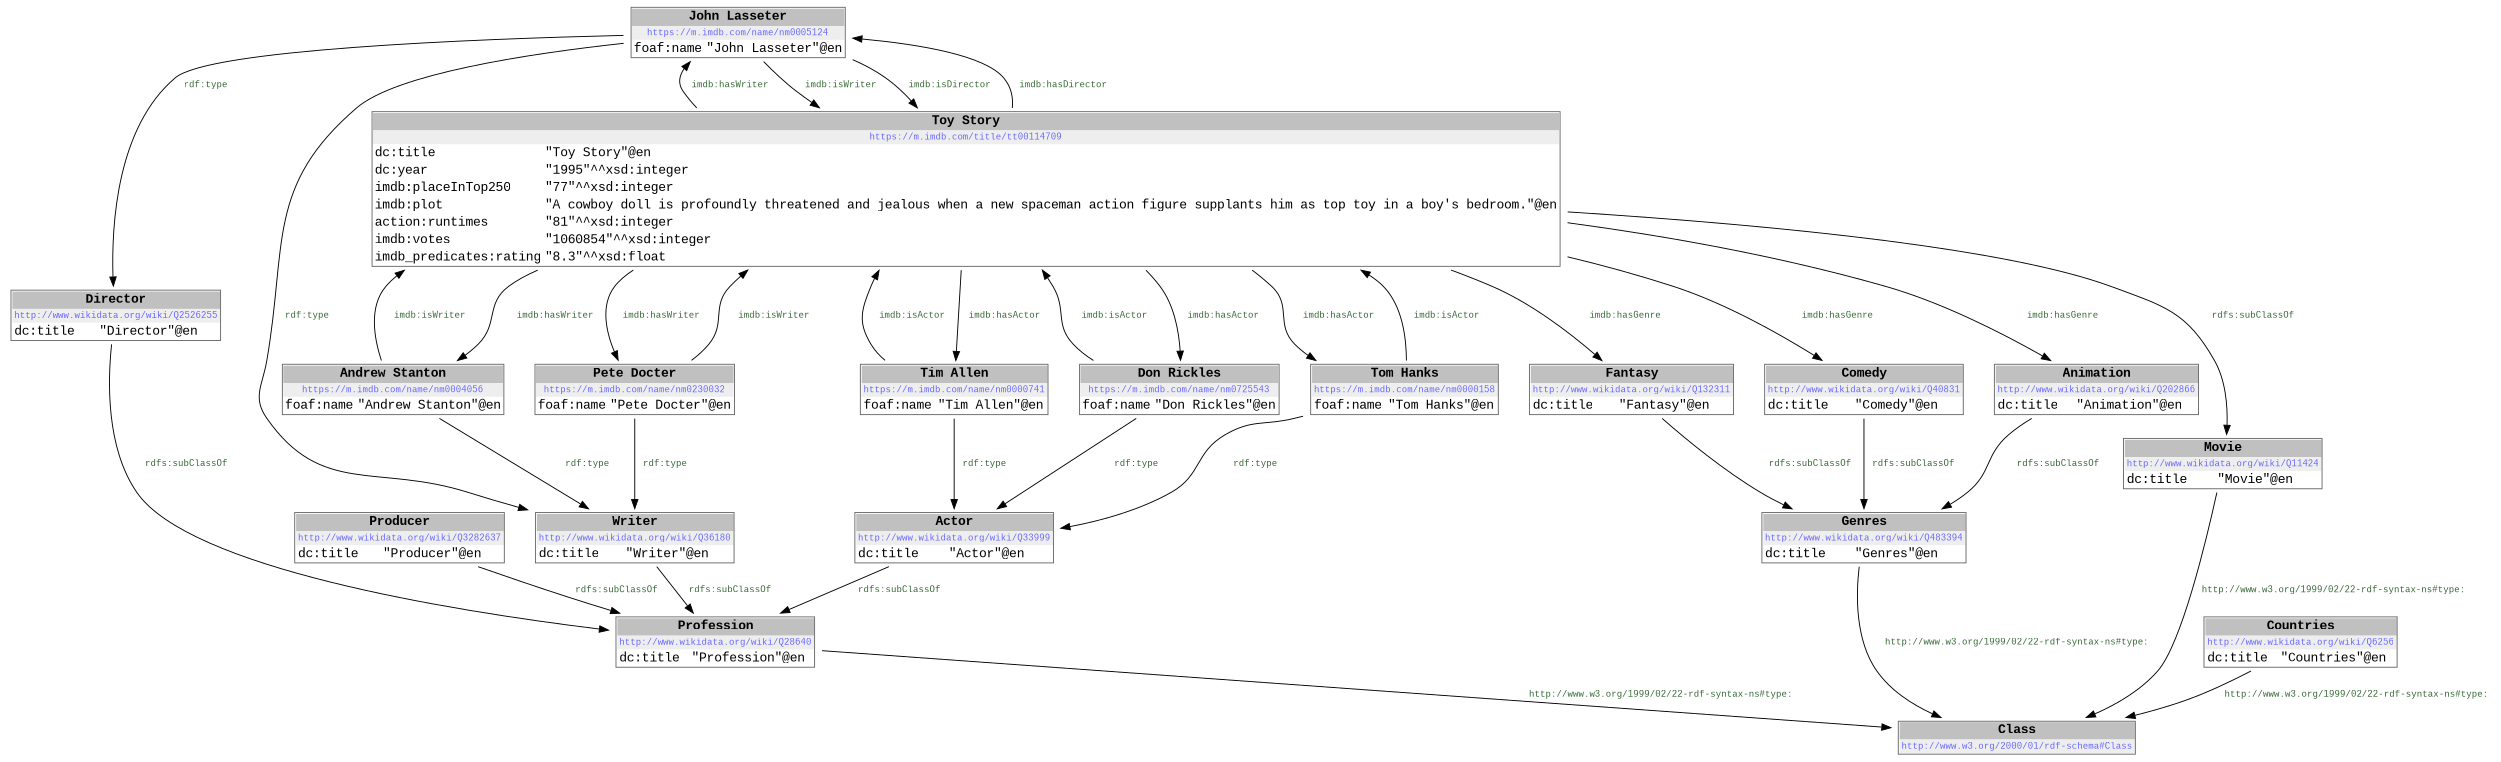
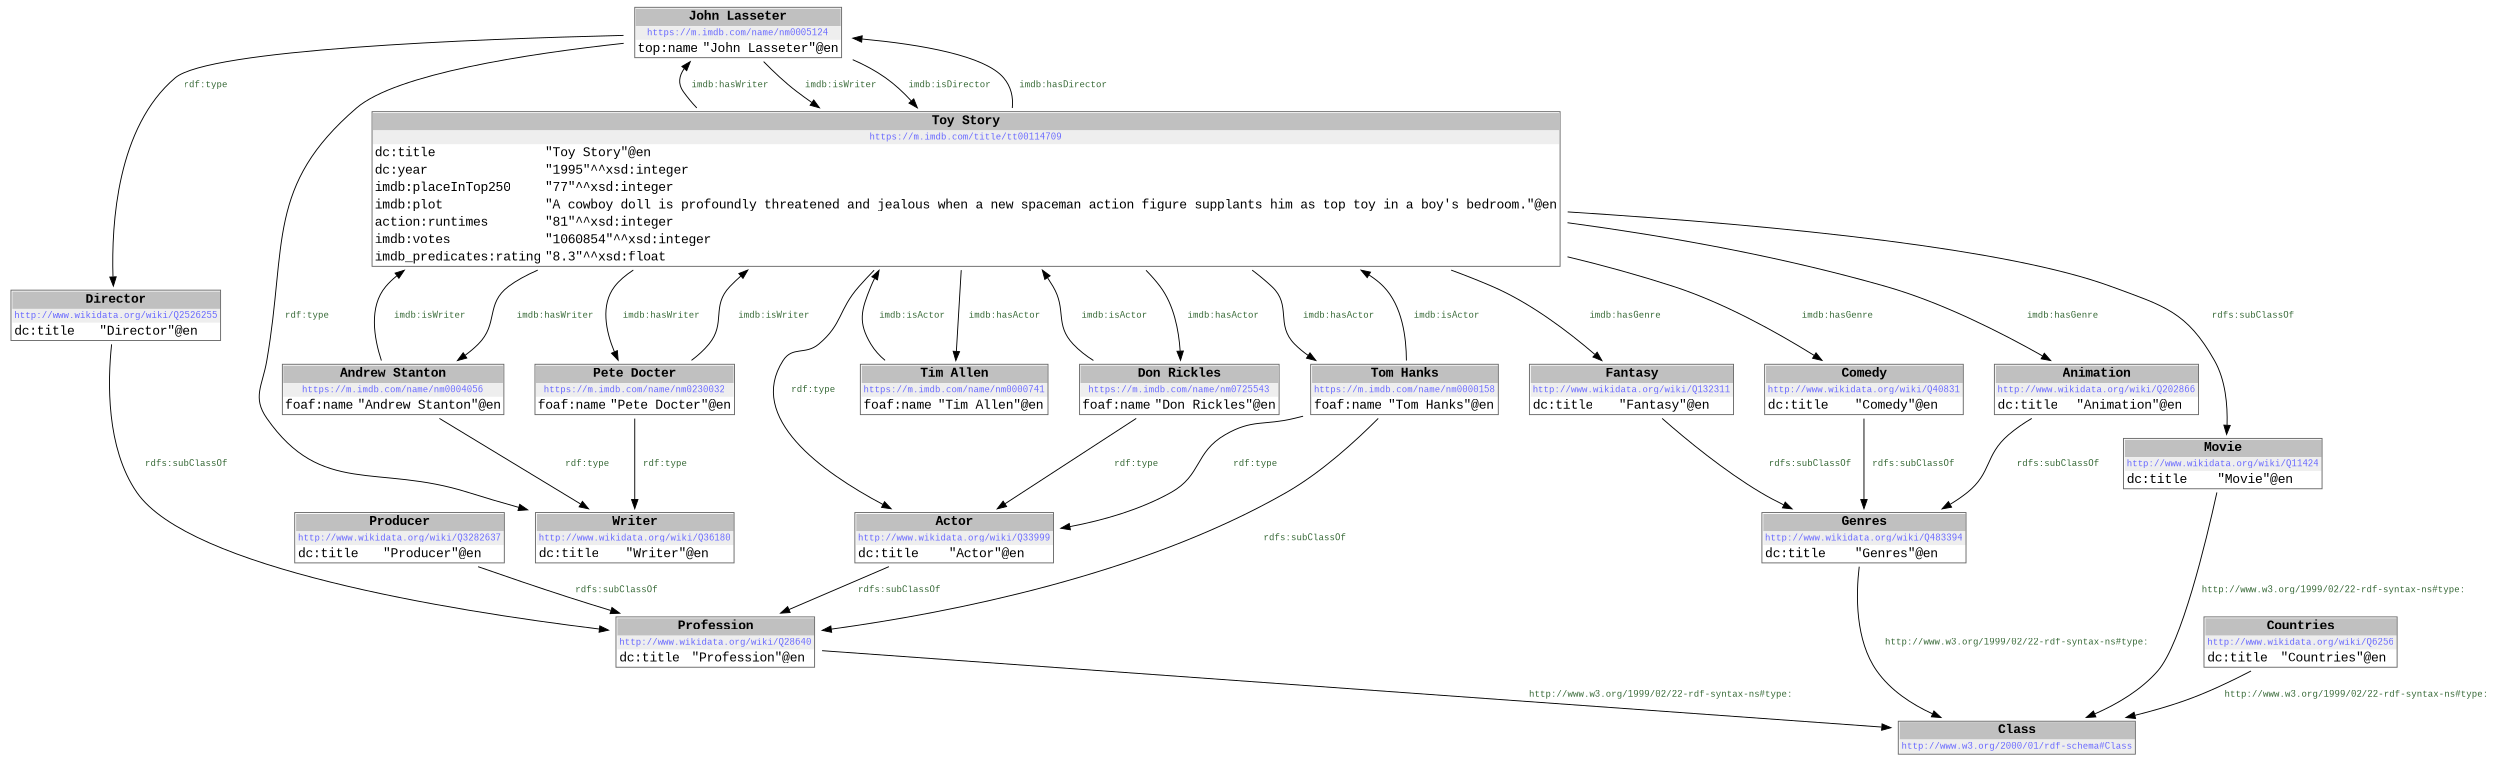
node "John Lasseter": text "foaf:name" -> "top:name"
edge "Tim Allen" -> "Actor": now "Toy Story" -> "Actor"
edge "Writer" -> "Profession": now "Tom Hanks" -> "Profession"
